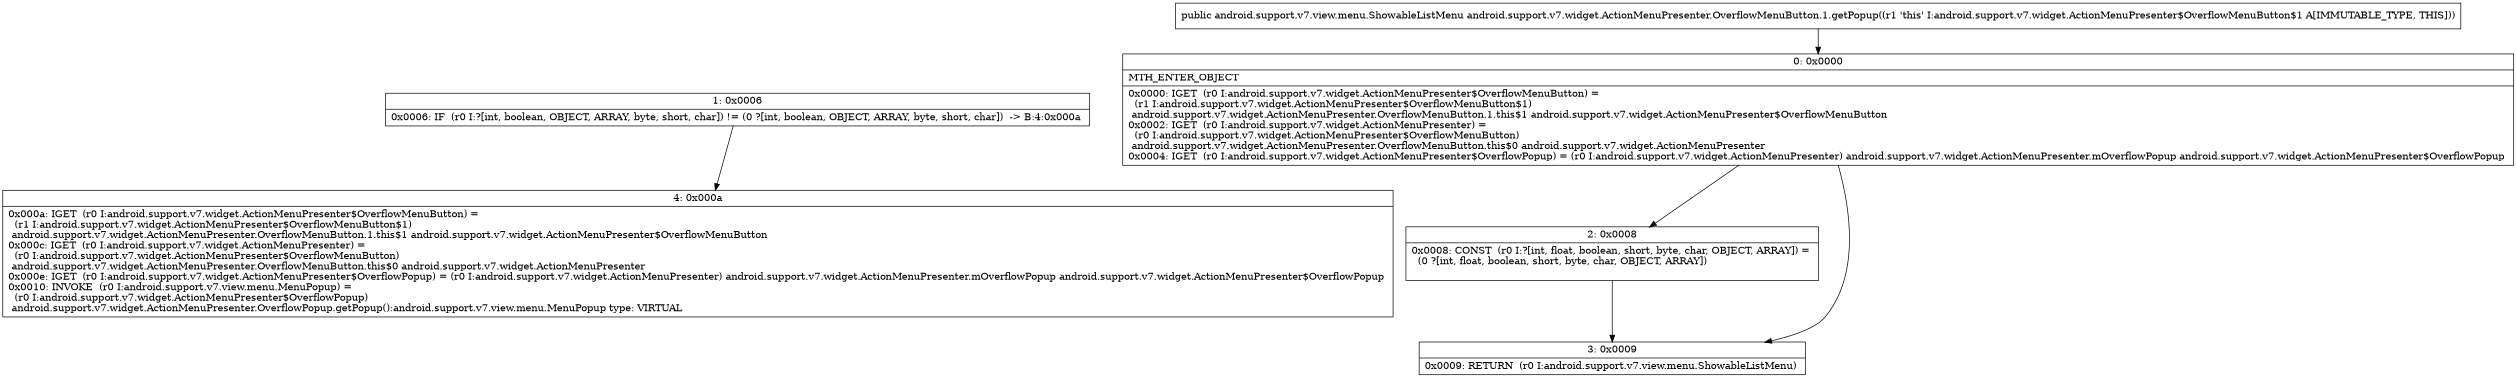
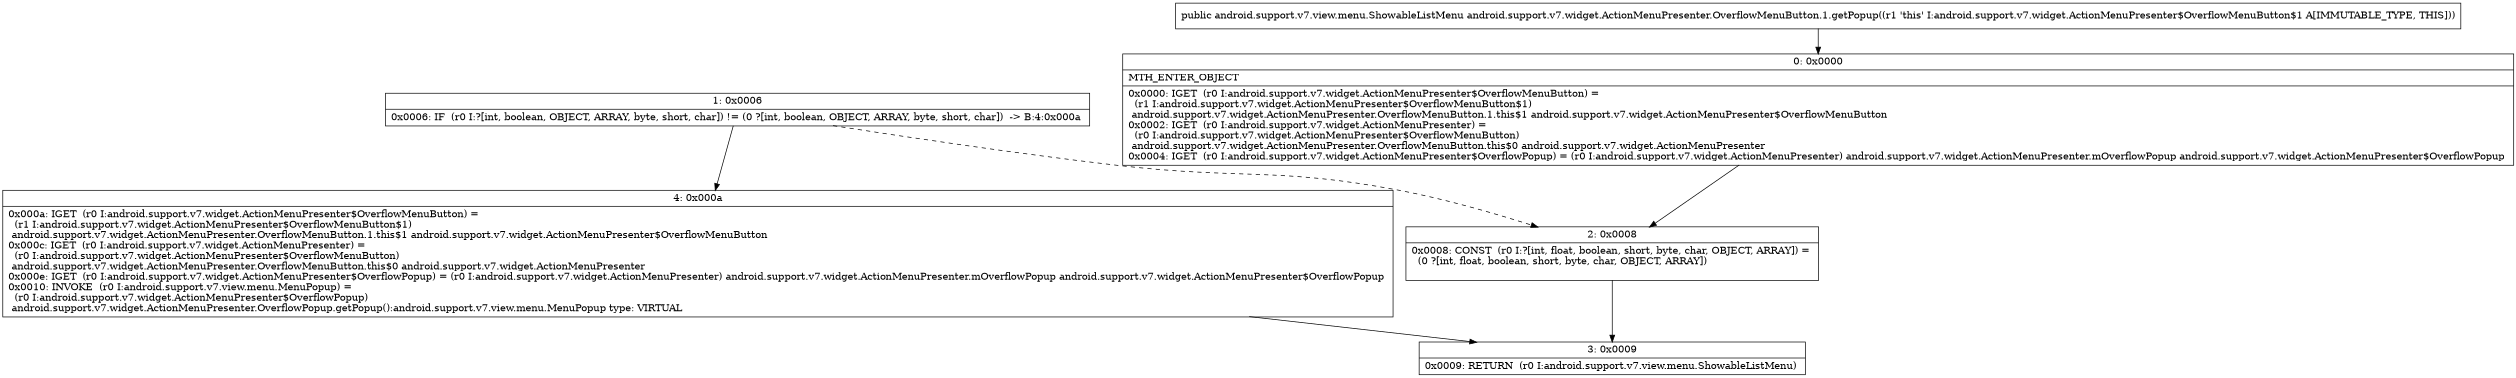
edge "1: 0x0006" -> "2: 0x0008": added
edge "0: 0x0000" -> "3: 0x0009": now "4: 0x000a" -> "3: 0x0009"
